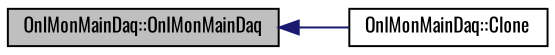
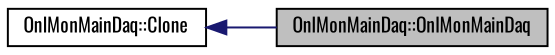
edge "OnlMonMainDaq::Clone" -> "OnlMonMainDaq::OnlMonMainDaq": reversed
